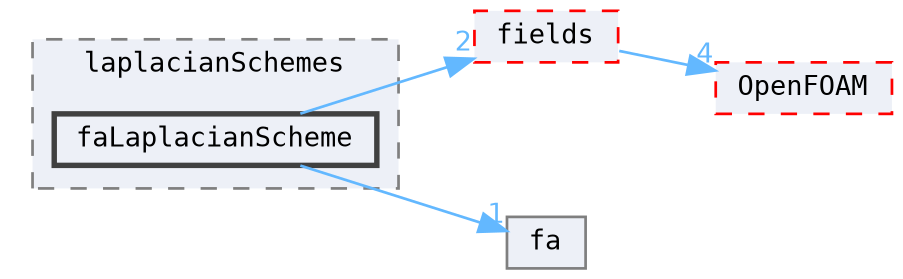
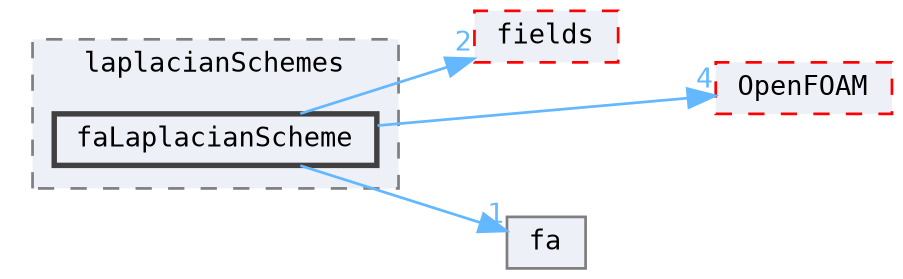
edge "fields" -> "OpenFOAM": now "faLaplacianScheme" -> "OpenFOAM"
